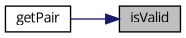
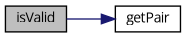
edge "getPair" -> "isValid": reversed
